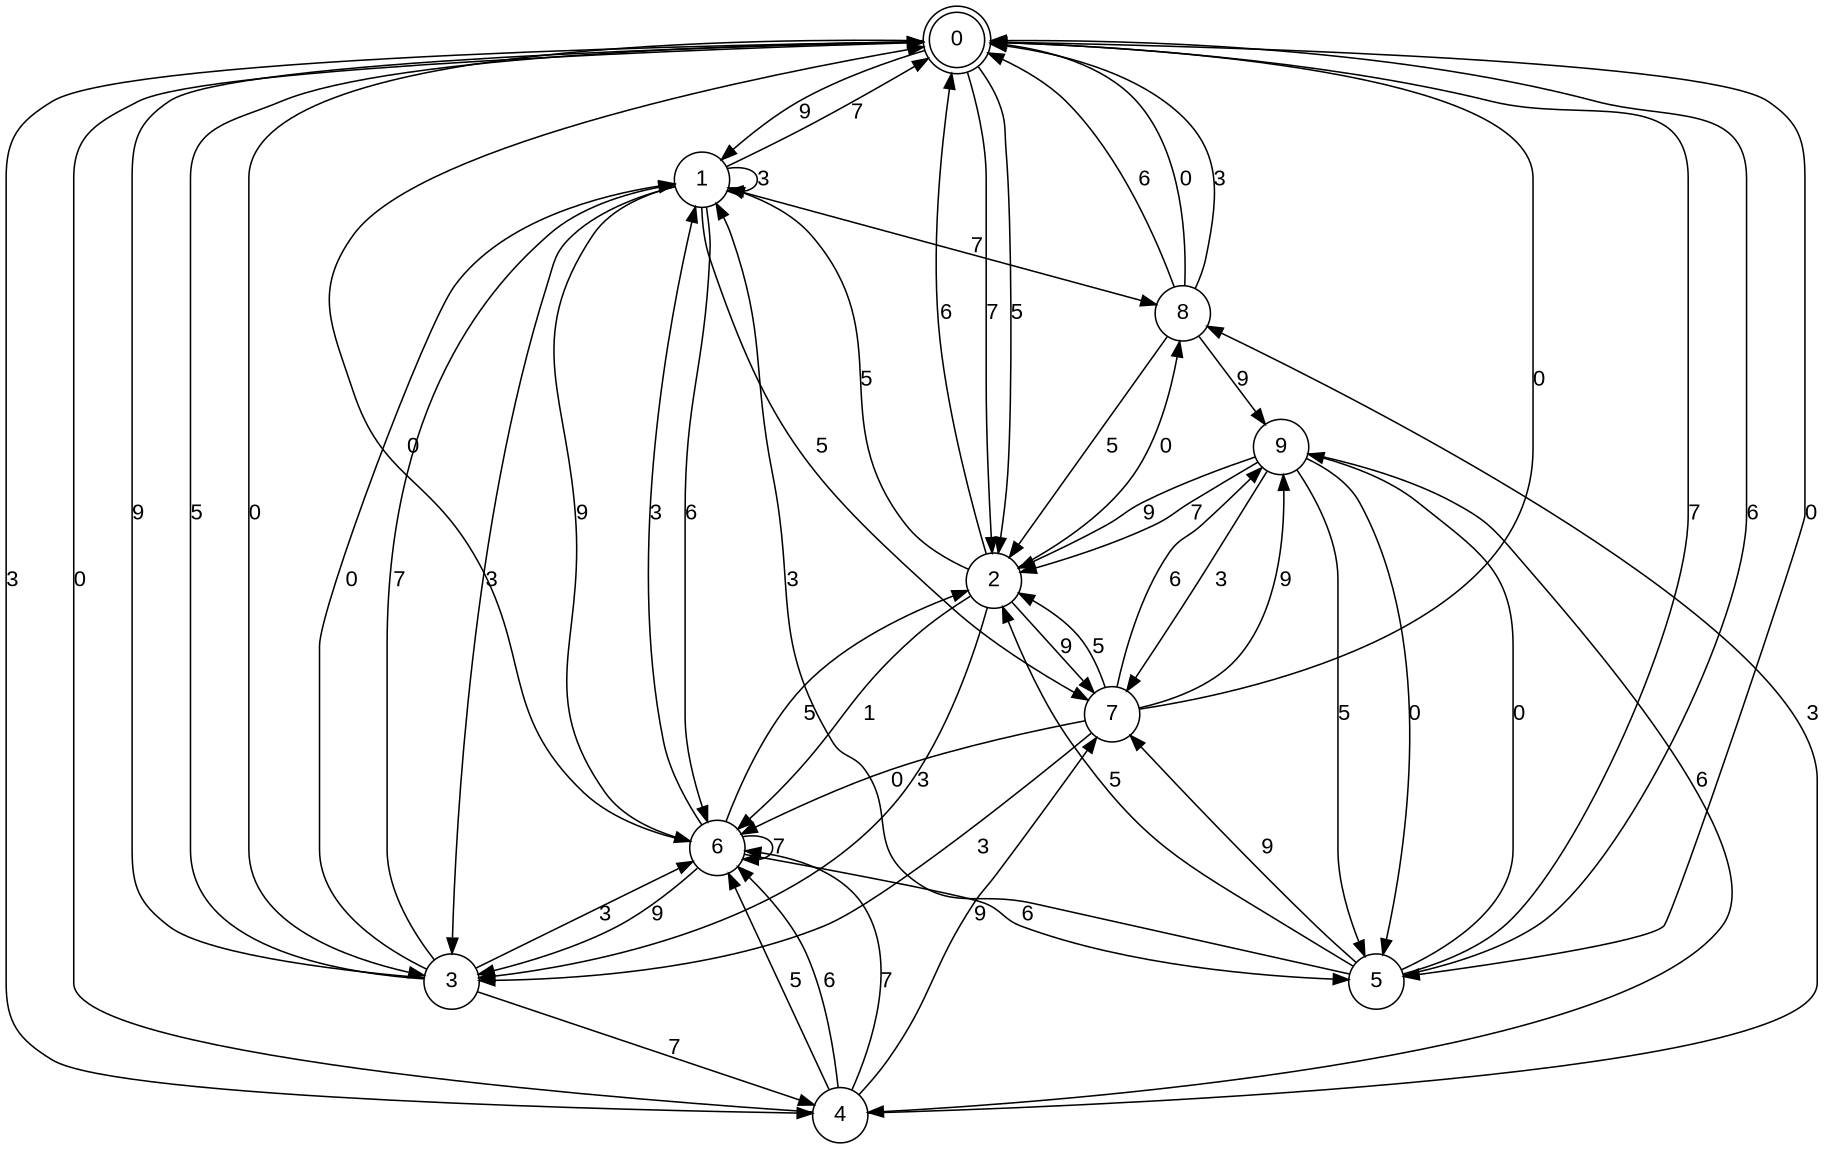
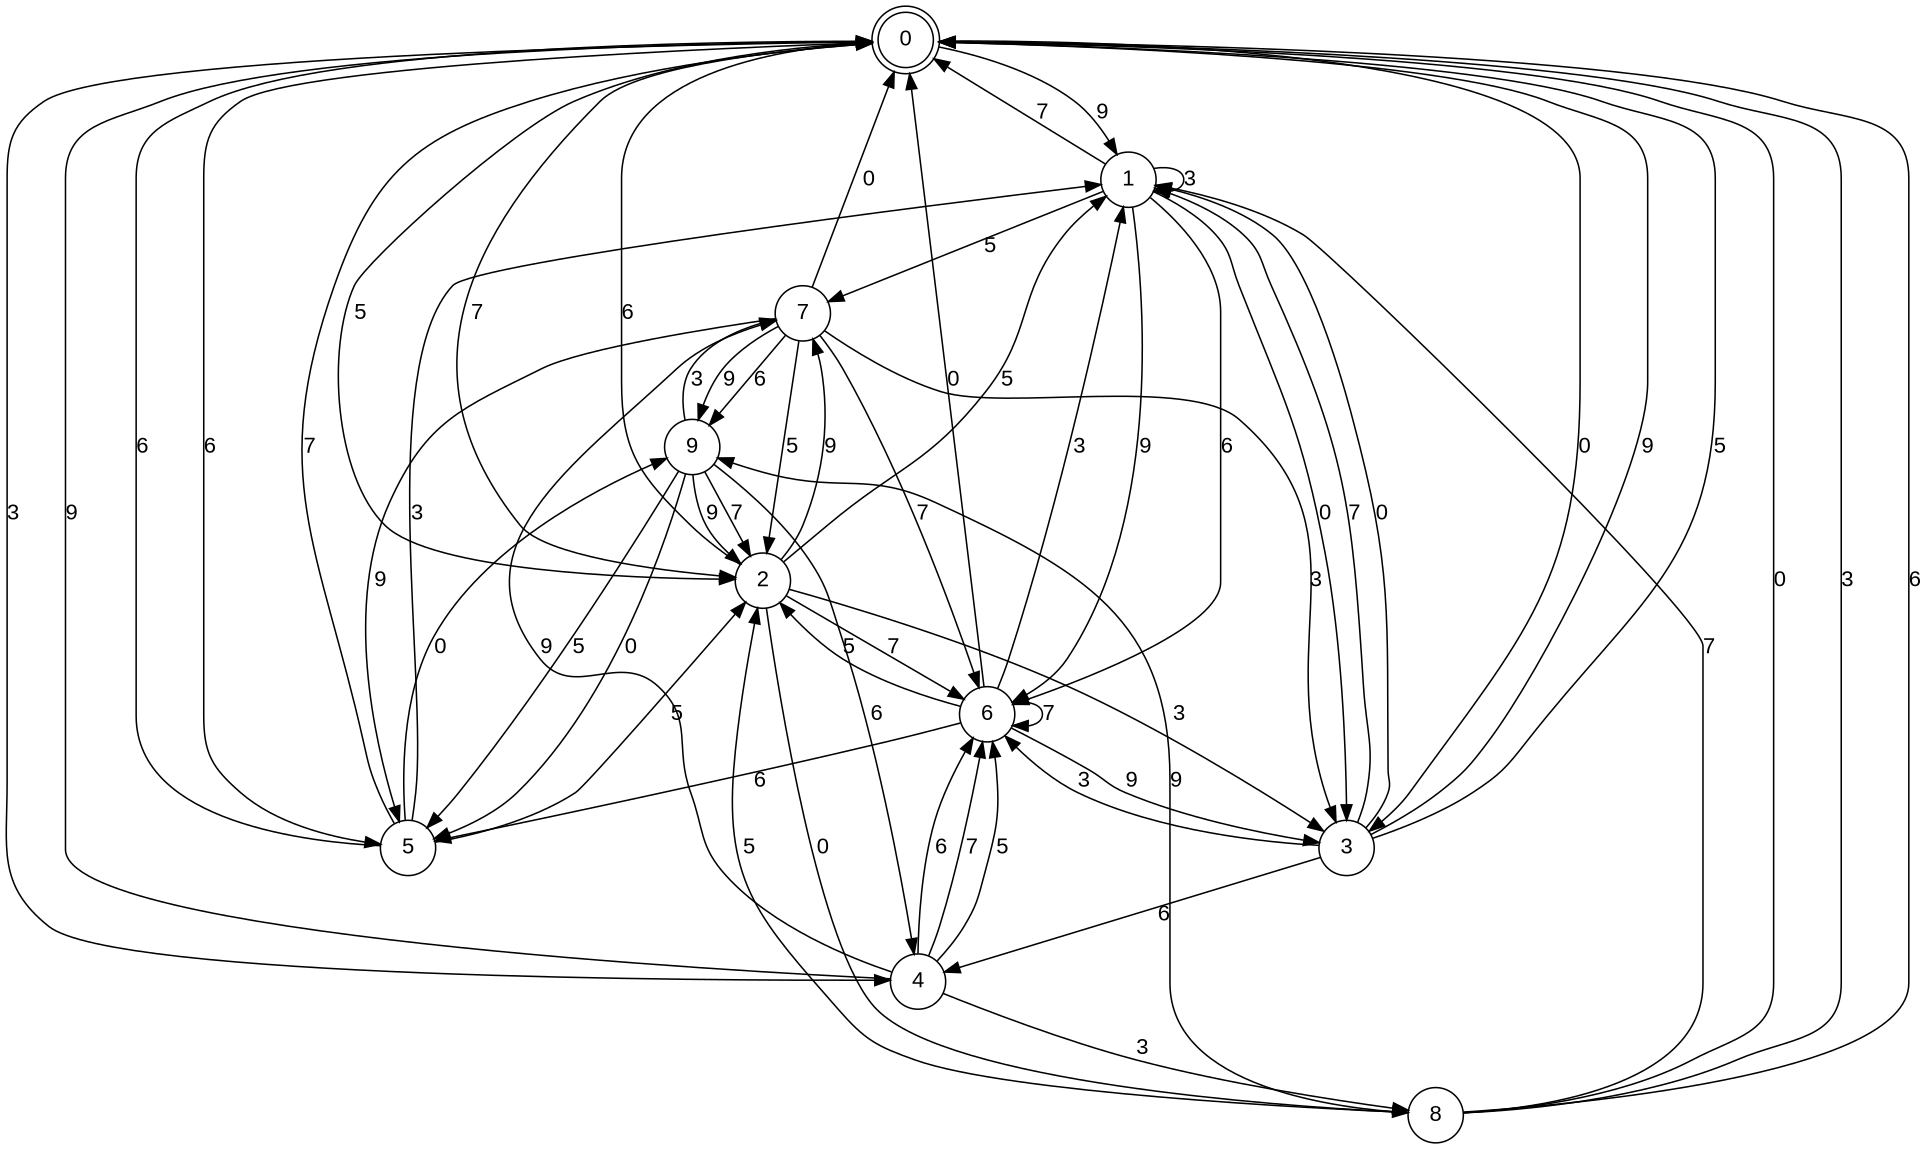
edge "1" -> "8": reversed
edge "0" -> "5": label "0" -> "6"
edge "4" -> "0": label "0" -> "9"
edge "1" -> "3": label "3" -> "0"
edge "2" -> "6": label "1" -> "7"
edge "7" -> "6": label "0" -> "7"
edge "5" -> "7": reversed
edge "3" -> "4": label "7" -> "6"
